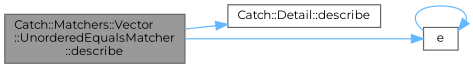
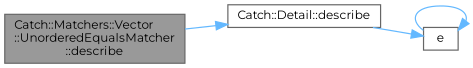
edge "Catch::Matchers::Vector ::UnorderedEqualsMatcher ::describe" -> "e": now "Catch::Detail::describe" -> "e"
